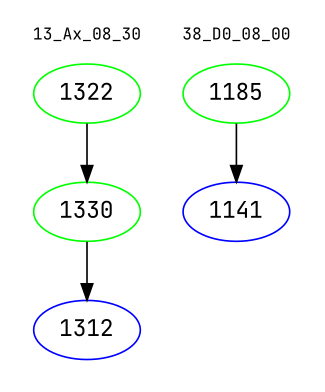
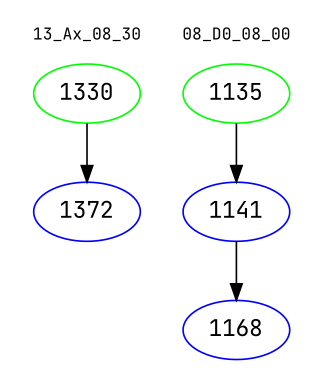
cluster "38_D0_08_00": label "38_D0_08_00" -> "08_D0_08_00"
node "1322": removed
node "1185": label "1185" -> "1135"
node "1312": label "1312" -> "1372"
node "1168": added
